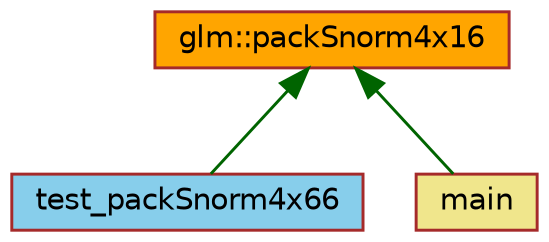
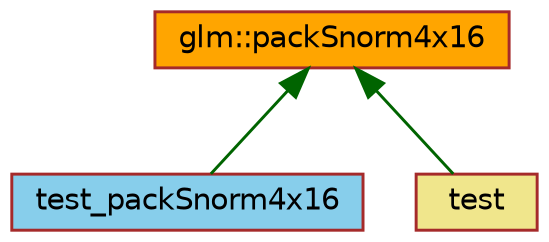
node "test_packSnorm4x66": label "test_packSnorm4x66" -> "test_packSnorm4x16"
node "main": label "main" -> "test"
